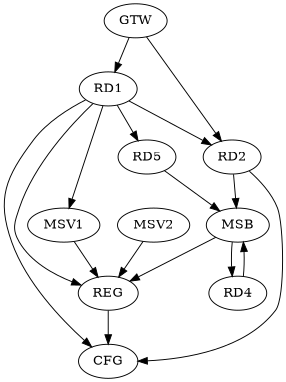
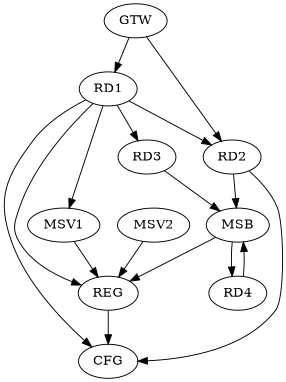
node "RD5": label "RD5" -> "RD3"
